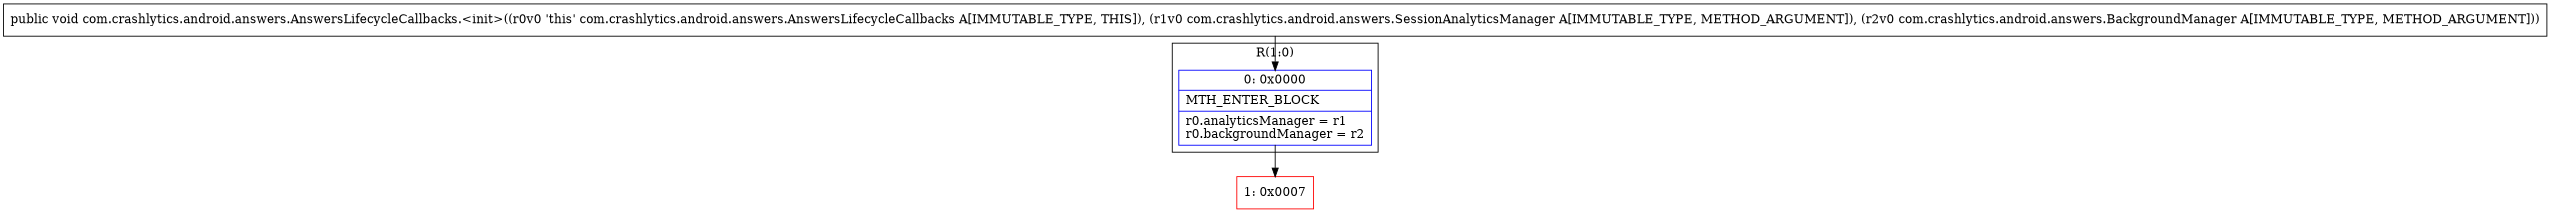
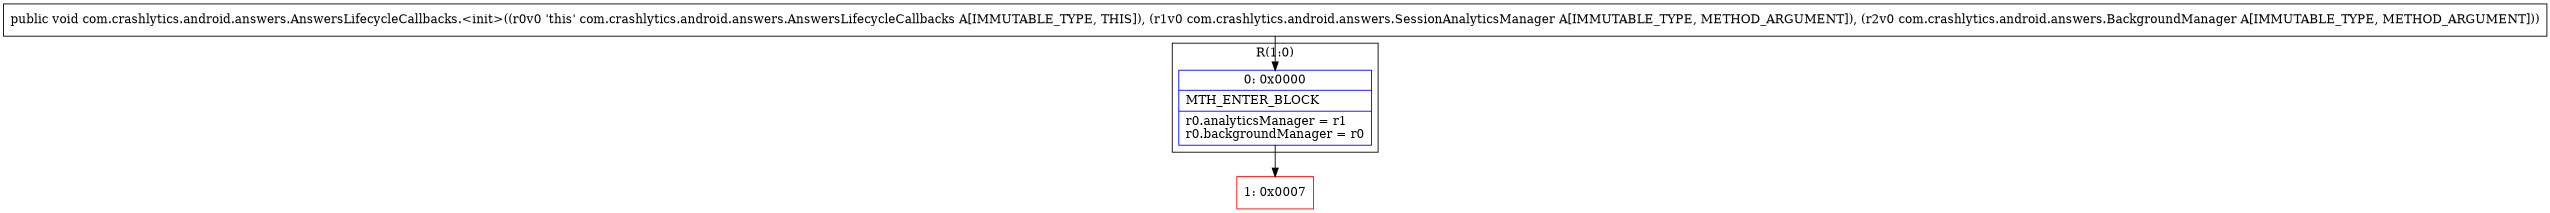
node "0: 0x0000": text "r0.backgroundManager = r2" -> "r0.backgroundManager = r0"
